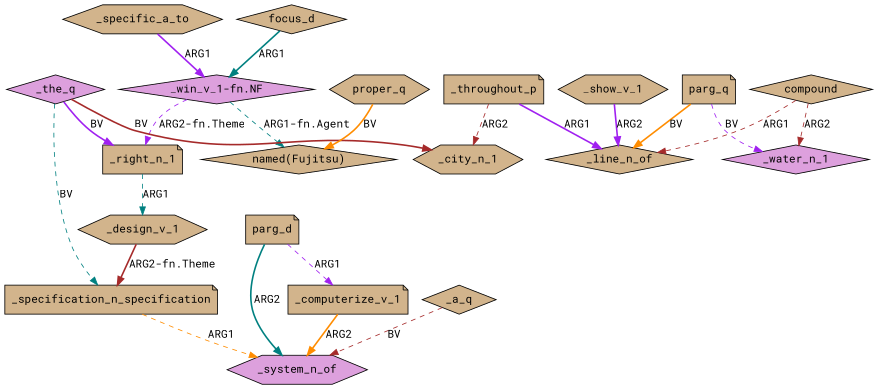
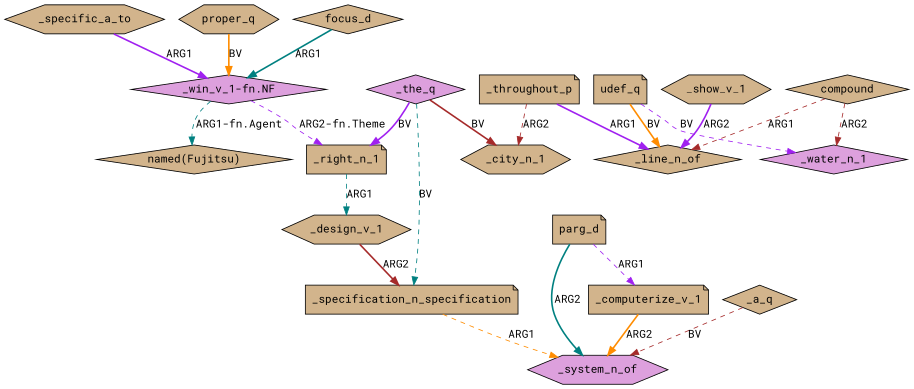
node "parg_q": label "parg_q" -> "udef_q"
edge "proper_q" -> "named(Fujitsu)": now "proper_q" -> "_win_v_1-fn.NF"
edge "_design_v_1" -> "_specification_n_specification": label "ARG2-fn.Theme" -> "ARG2"
